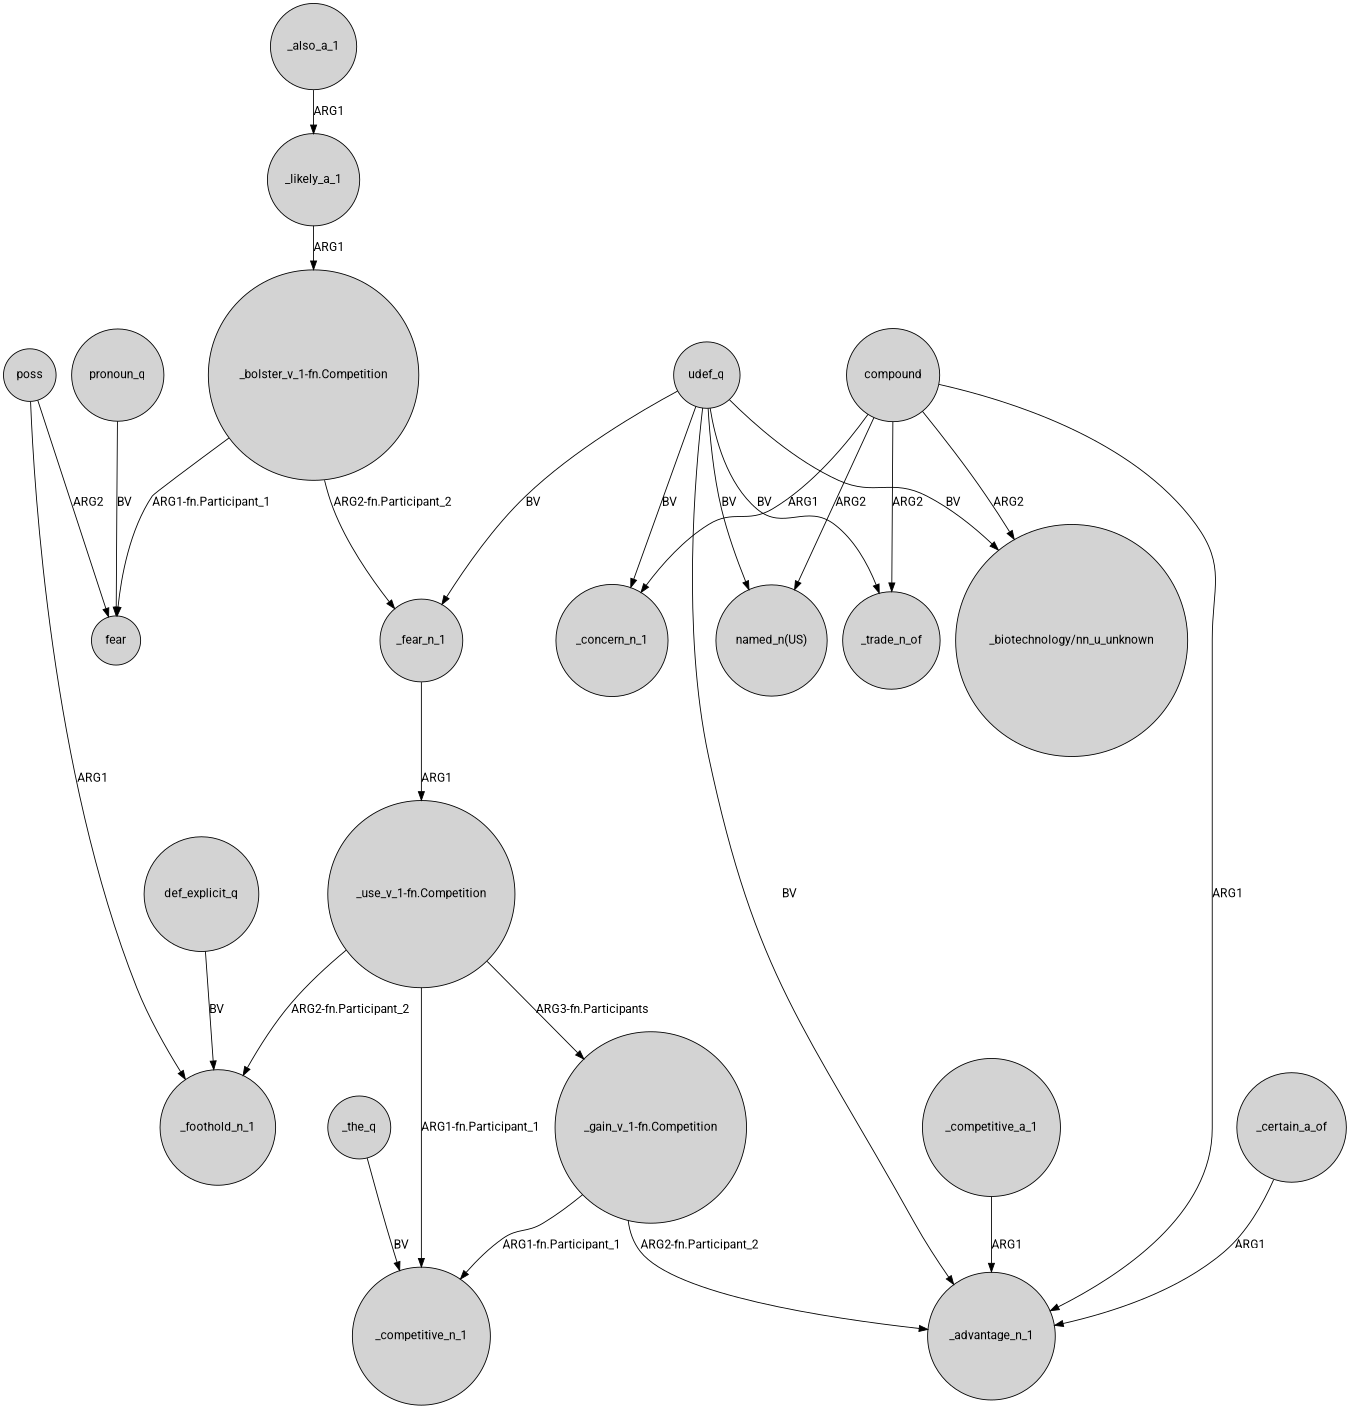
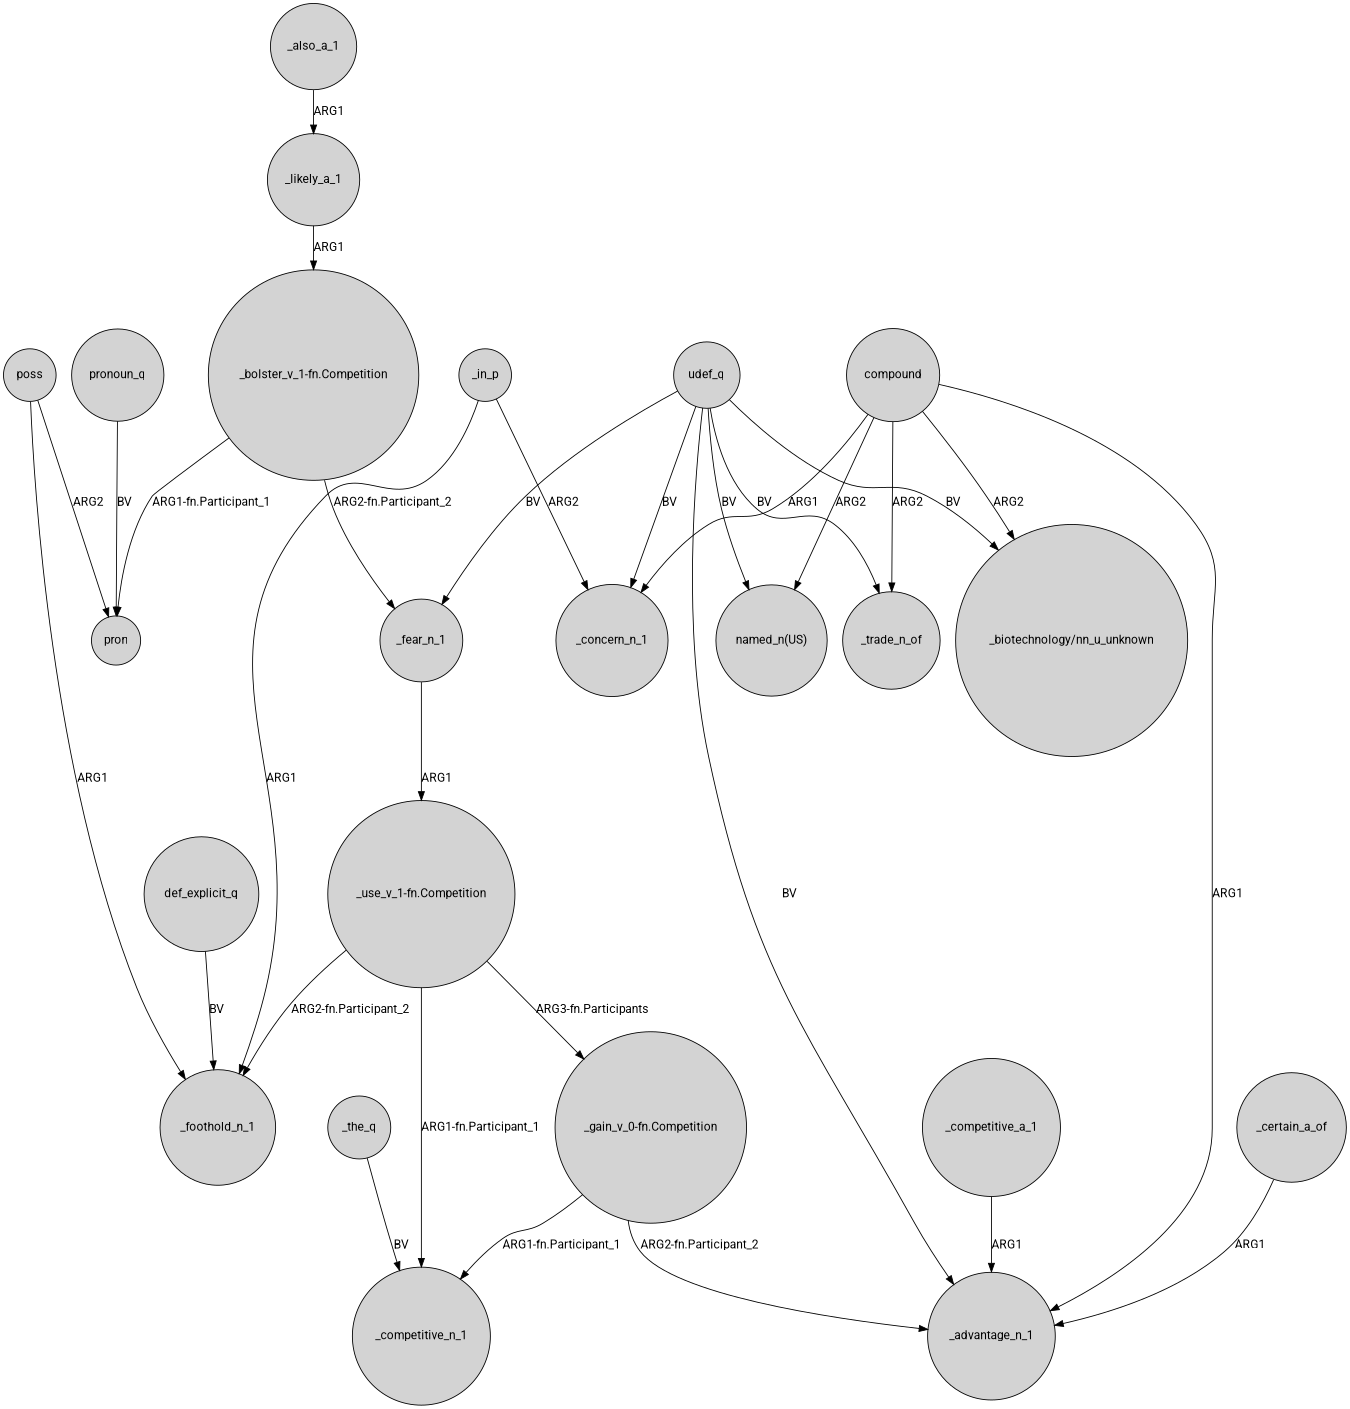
node "_in_p": added
node "fear": label "fear" -> "pron"
node "_gain_v_1-fn.Competition": label "_gain_v_1-fn.Competition" -> "_gain_v_0-fn.Competition"
